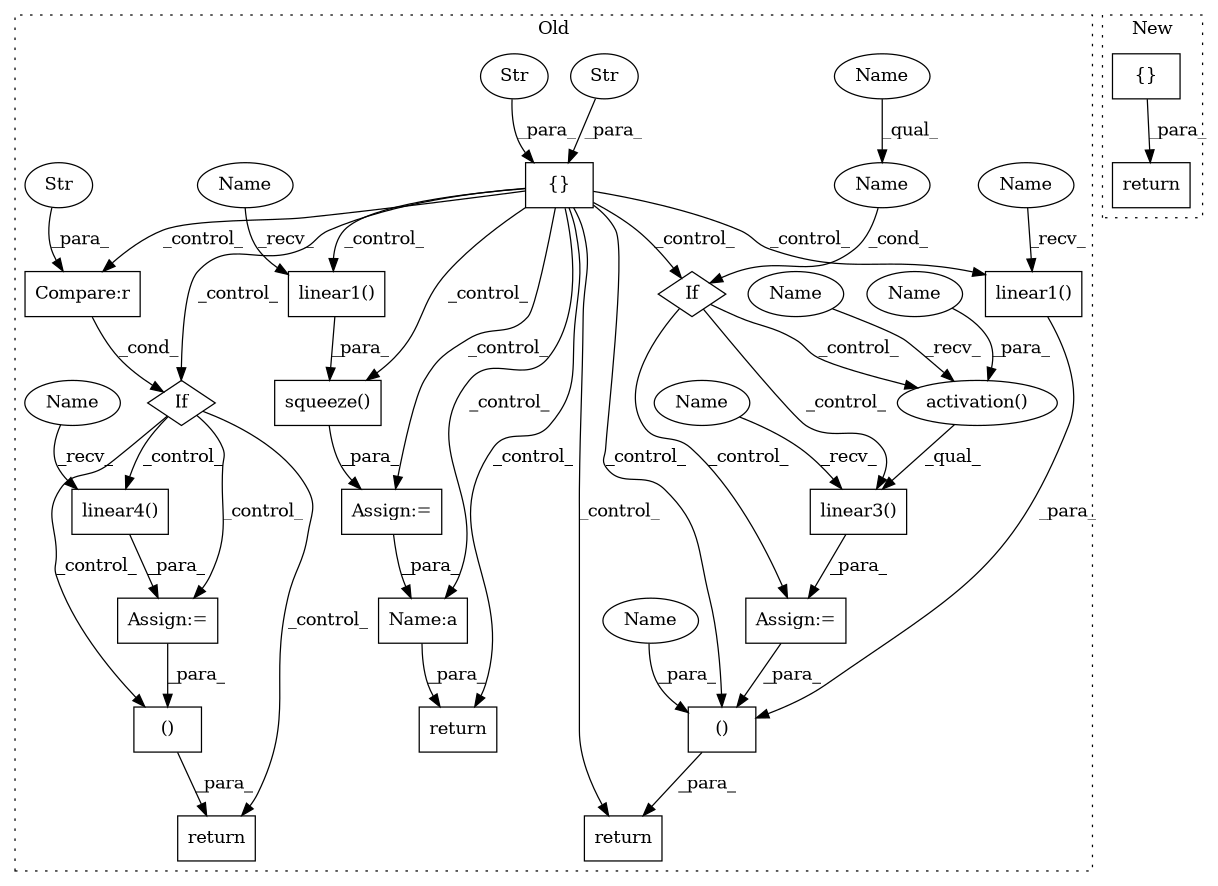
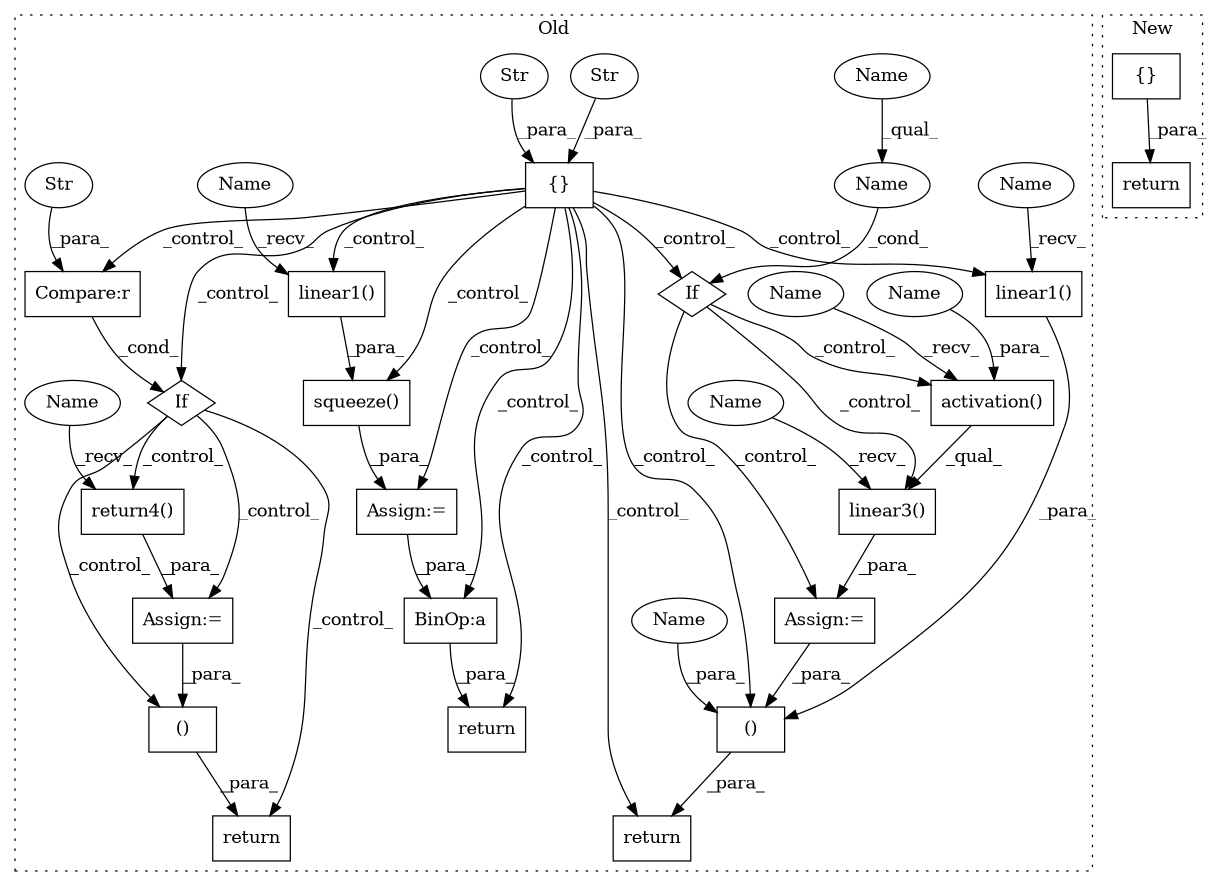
node "activation()": shape ellipse -> box
node "linear4()": label "linear4()" -> "return4()"
node "Name:a": label "Name:a" -> "BinOp:a"
